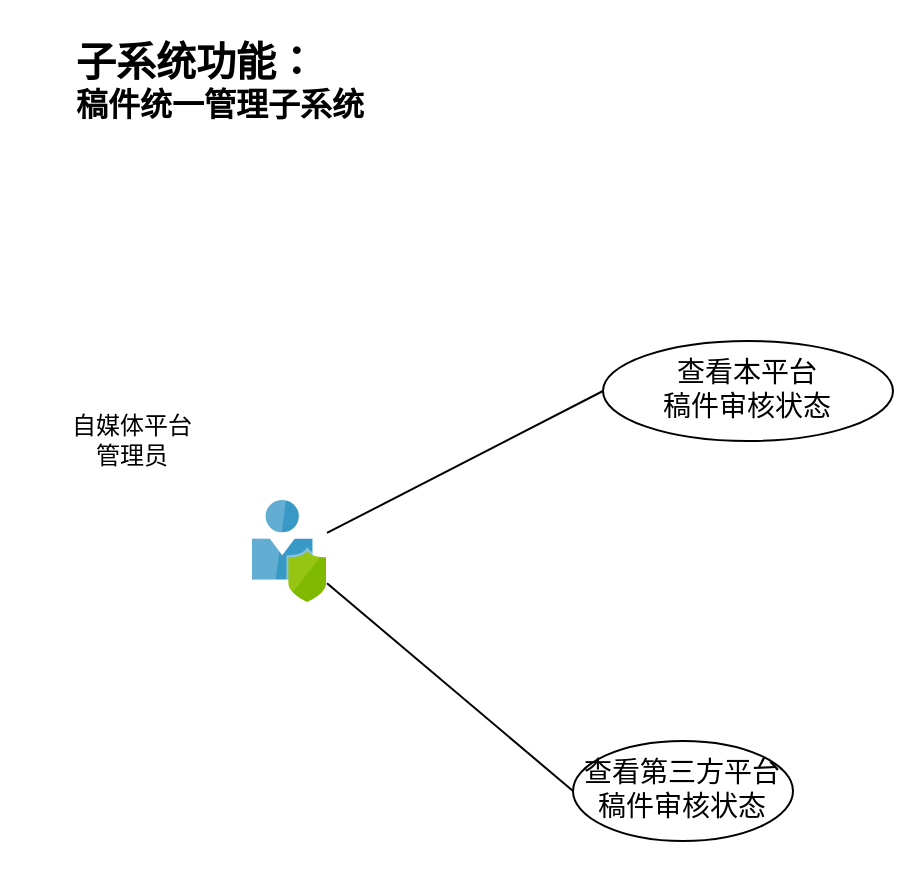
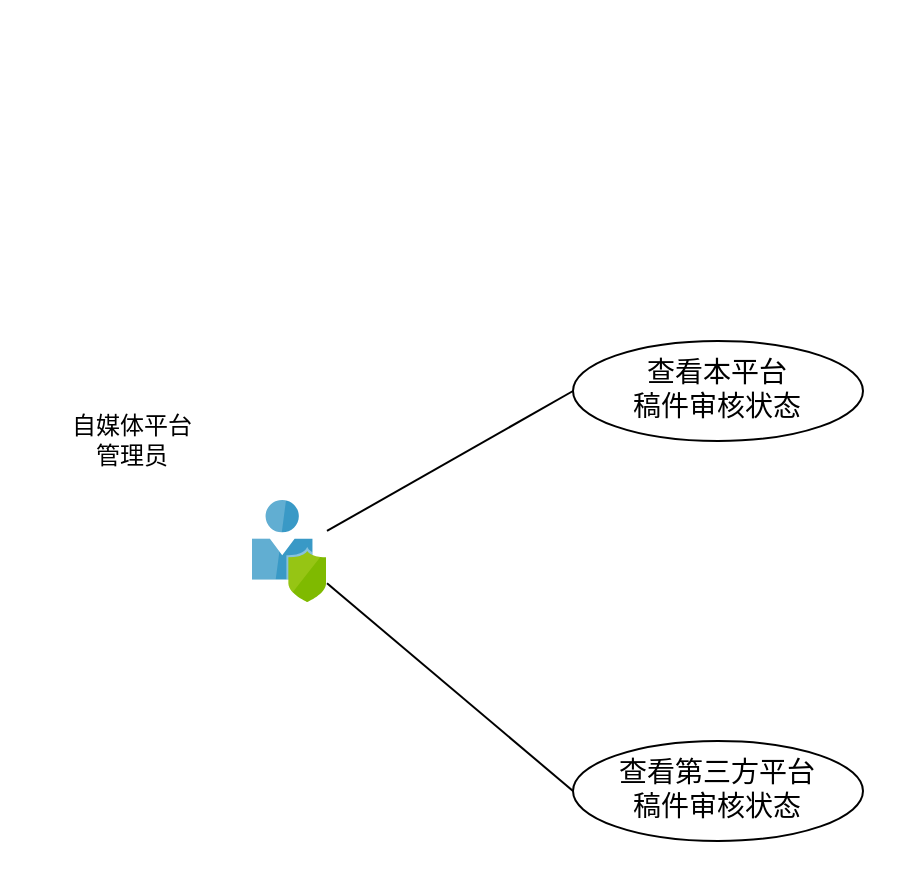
node "子系统功能：稿件统一管理子系统": removed
node "查看本平台 稿件审核状态": moved (748, 391) -> (718, 391)
node "查看第三方平台 稿件审核状态": size 220x100 -> 290x100
